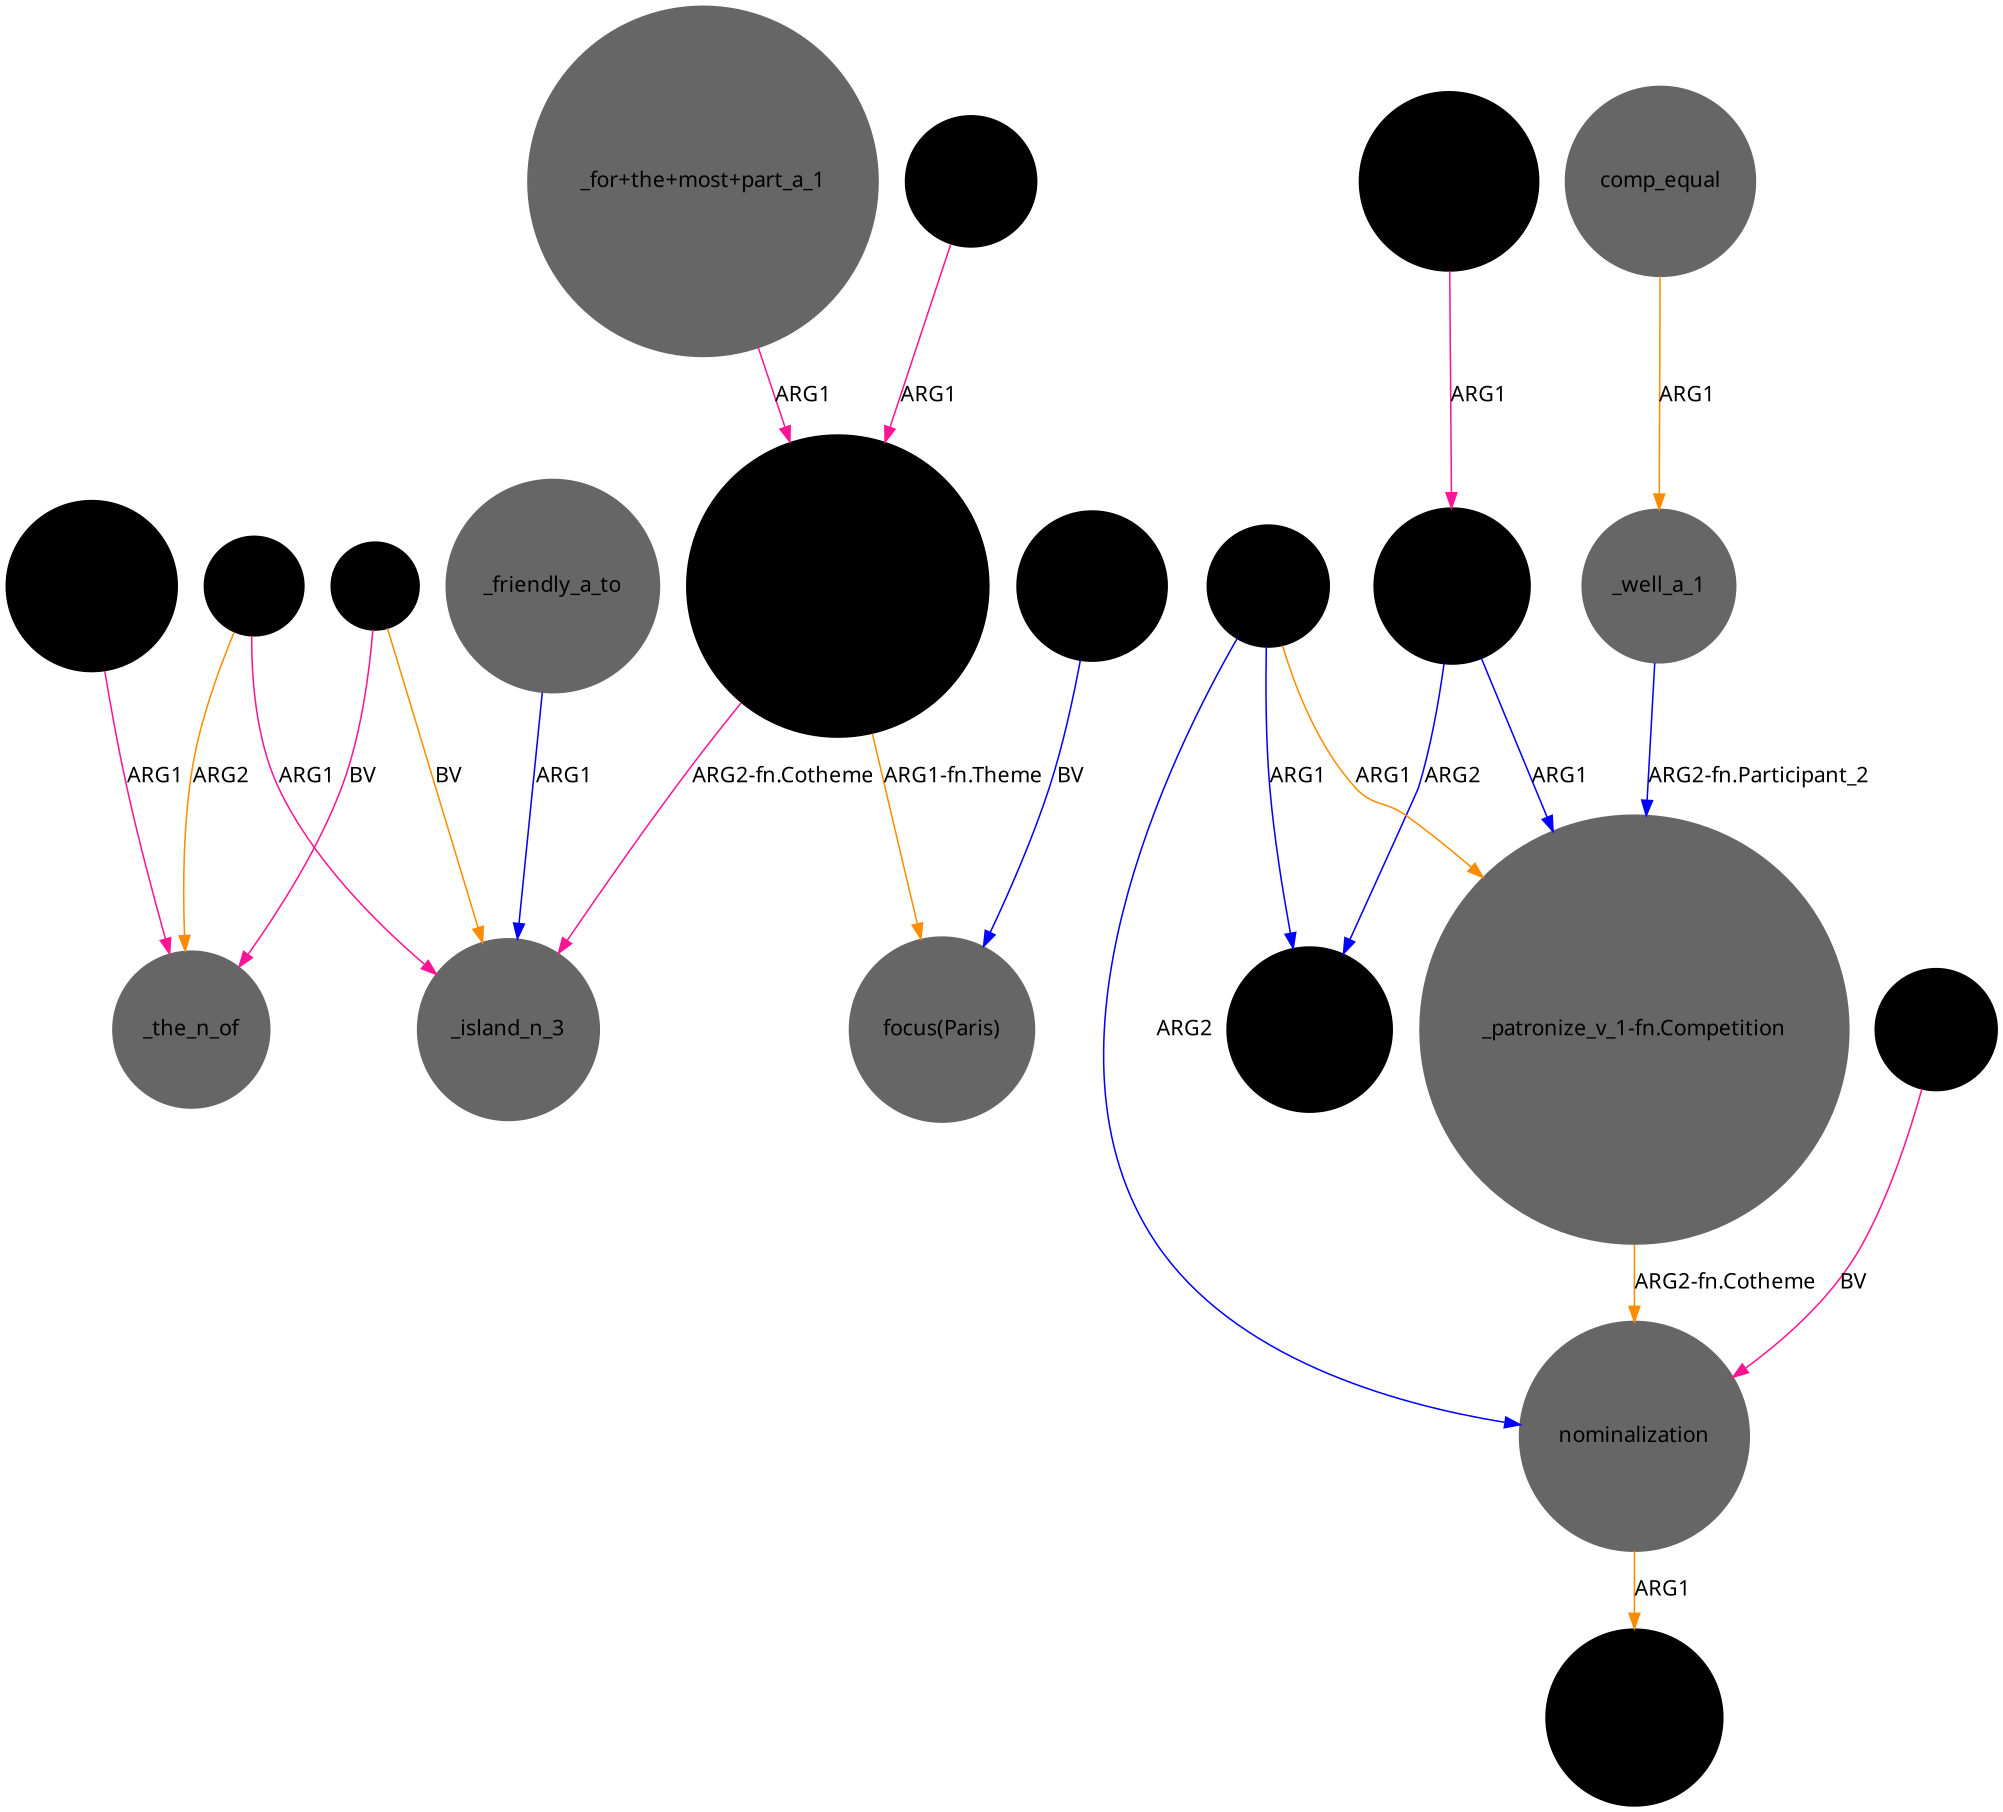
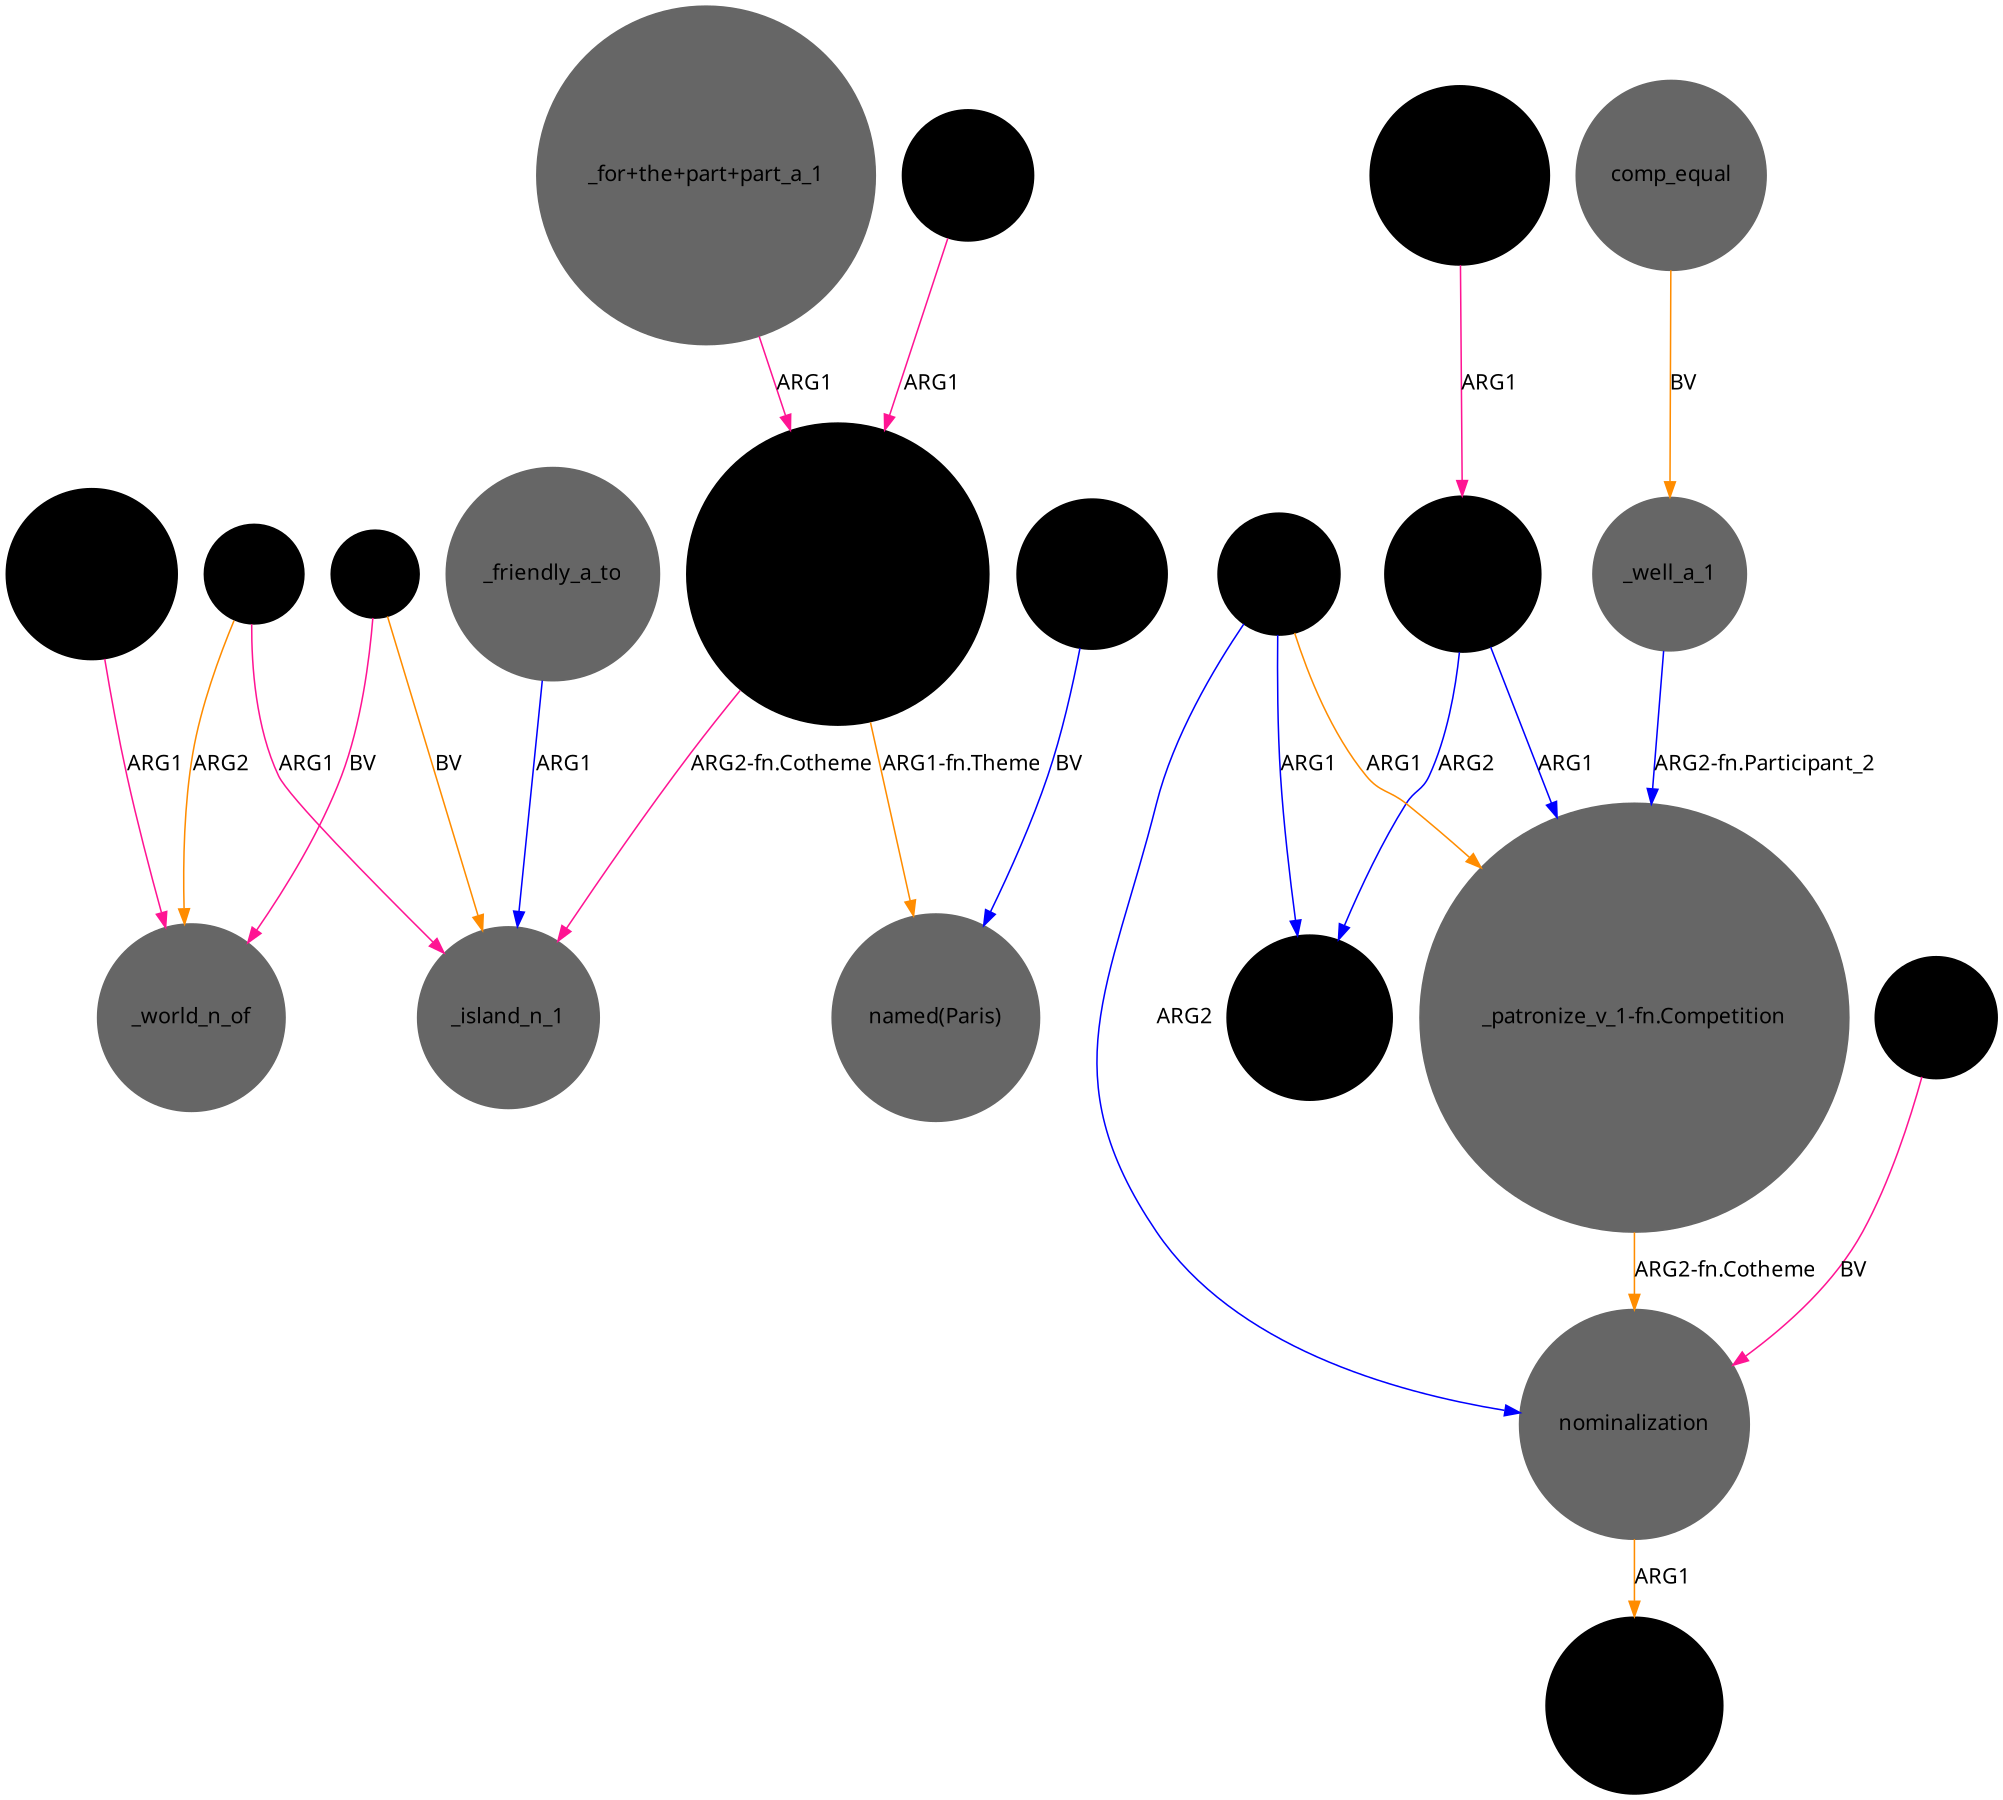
node "_for+the+most+part_a_1": label "_for+the+most+part_a_1" -> "_for+the+part+part_a_1"
edge "comp_equal" -> "_well_a_1": label "ARG1" -> "BV"
node "_the_n_of": label "_the_n_of" -> "_world_n_of"
node "_island_n_3": label "_island_n_3" -> "_island_n_1"
node "focus(Paris)": label "focus(Paris)" -> "named(Paris)"
